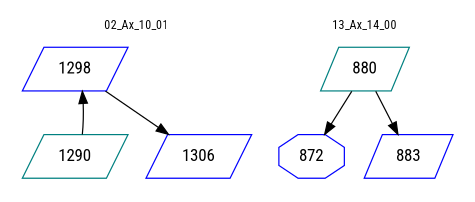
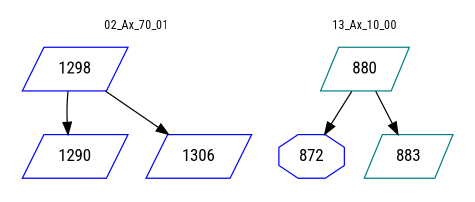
cluster "02_Ax_10_01": label "02_Ax_10_01" -> "02_Ax_70_01"
cluster "13_Ax_14_00": label "13_Ax_14_00" -> "13_Ax_10_00"
edge "1290" -> "1298": reversed
node "1290": color teal -> blue
node "883": color blue -> teal
